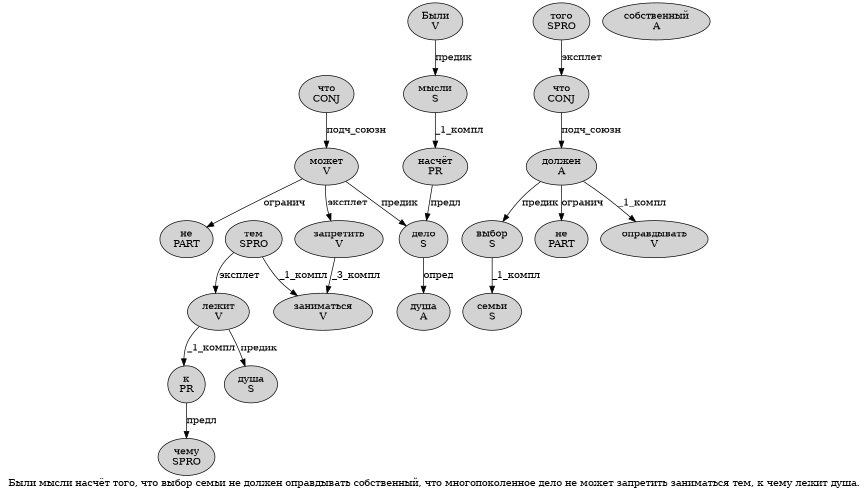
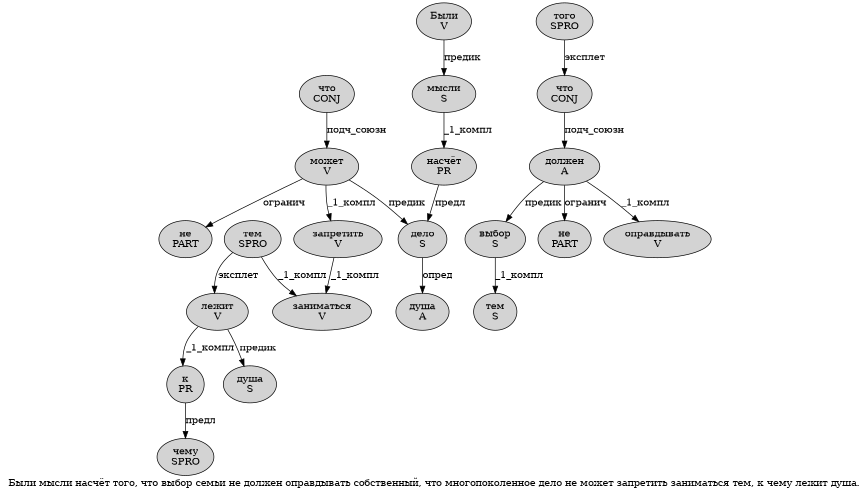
node "собственный A": removed
edge "может V" -> "запретить V": label "эксплет" -> "_1_компл"
edge "запретить V" -> "заниматься V": label "_3_компл" -> "_1_компл"
node "семьи S": label "семьи S" -> "тем S"
